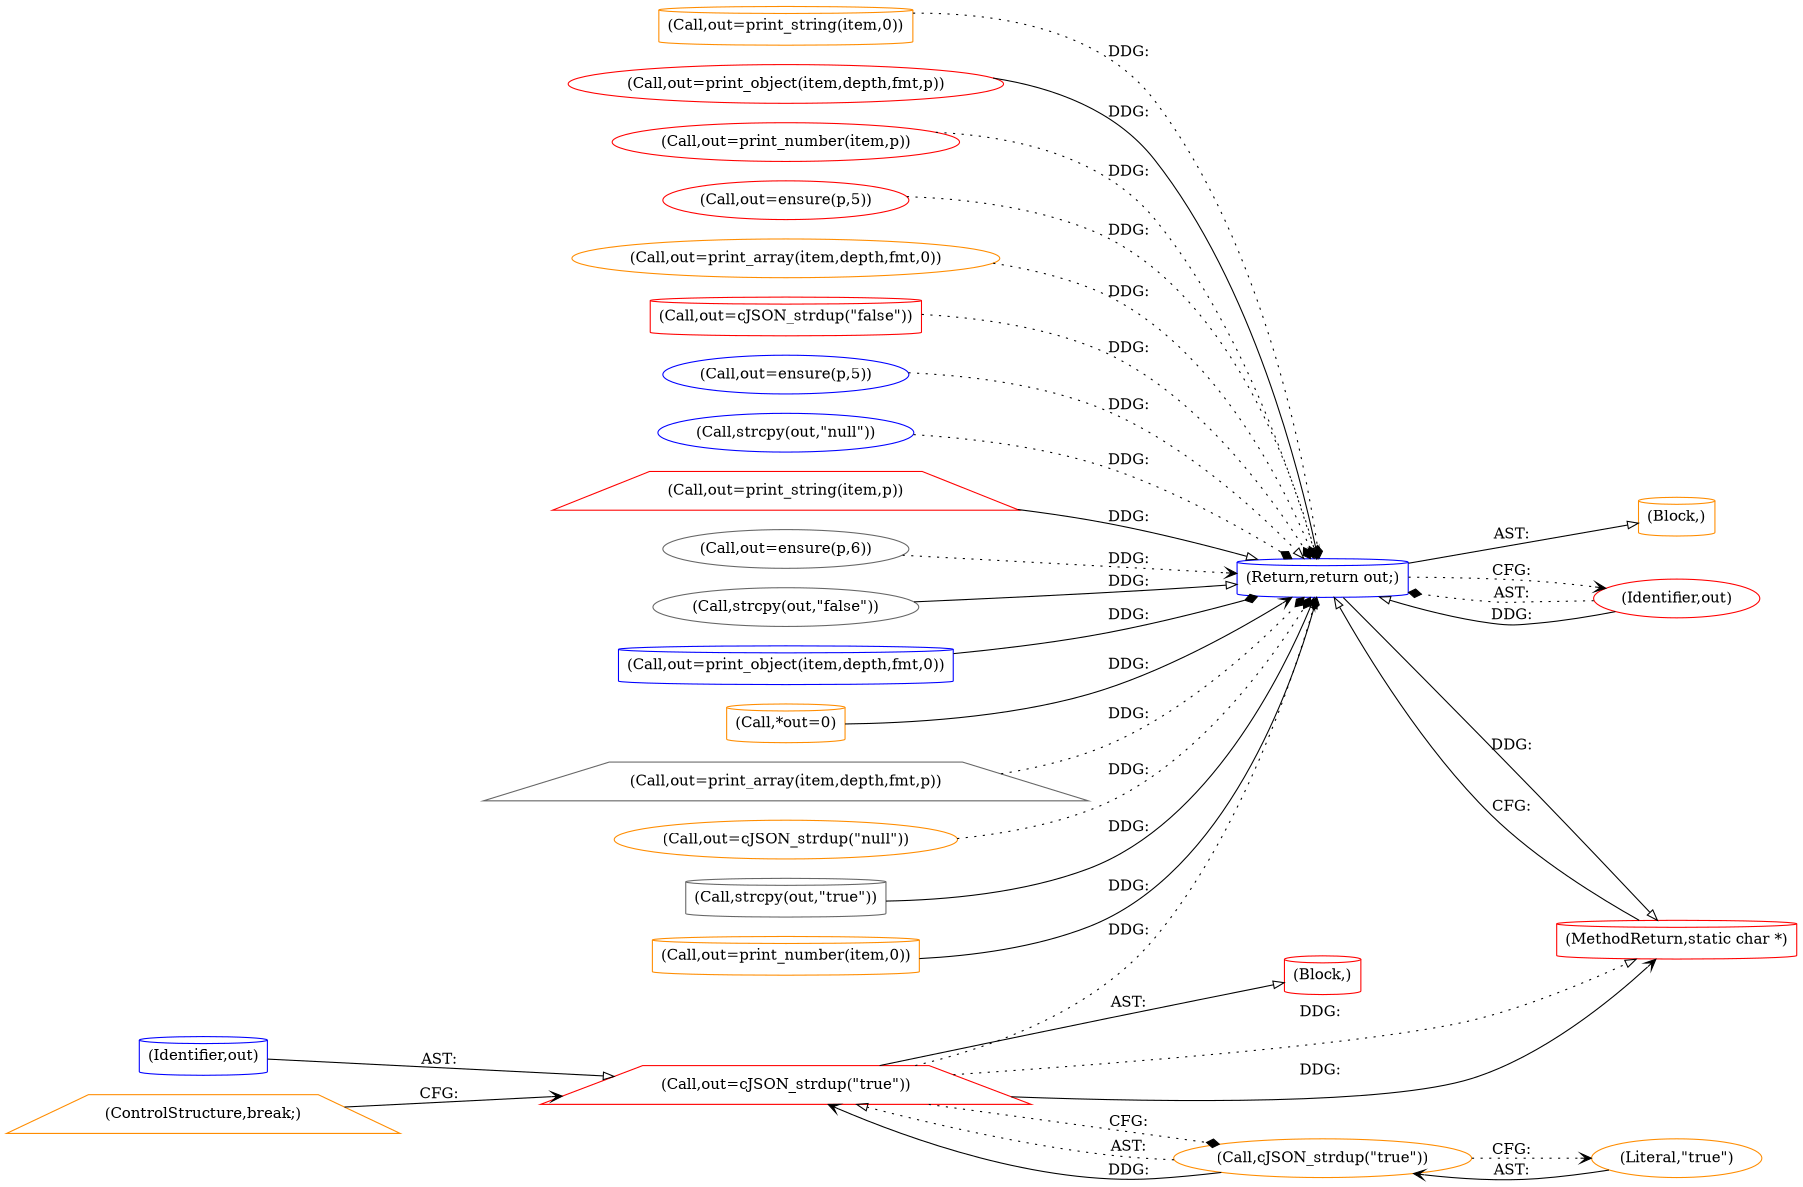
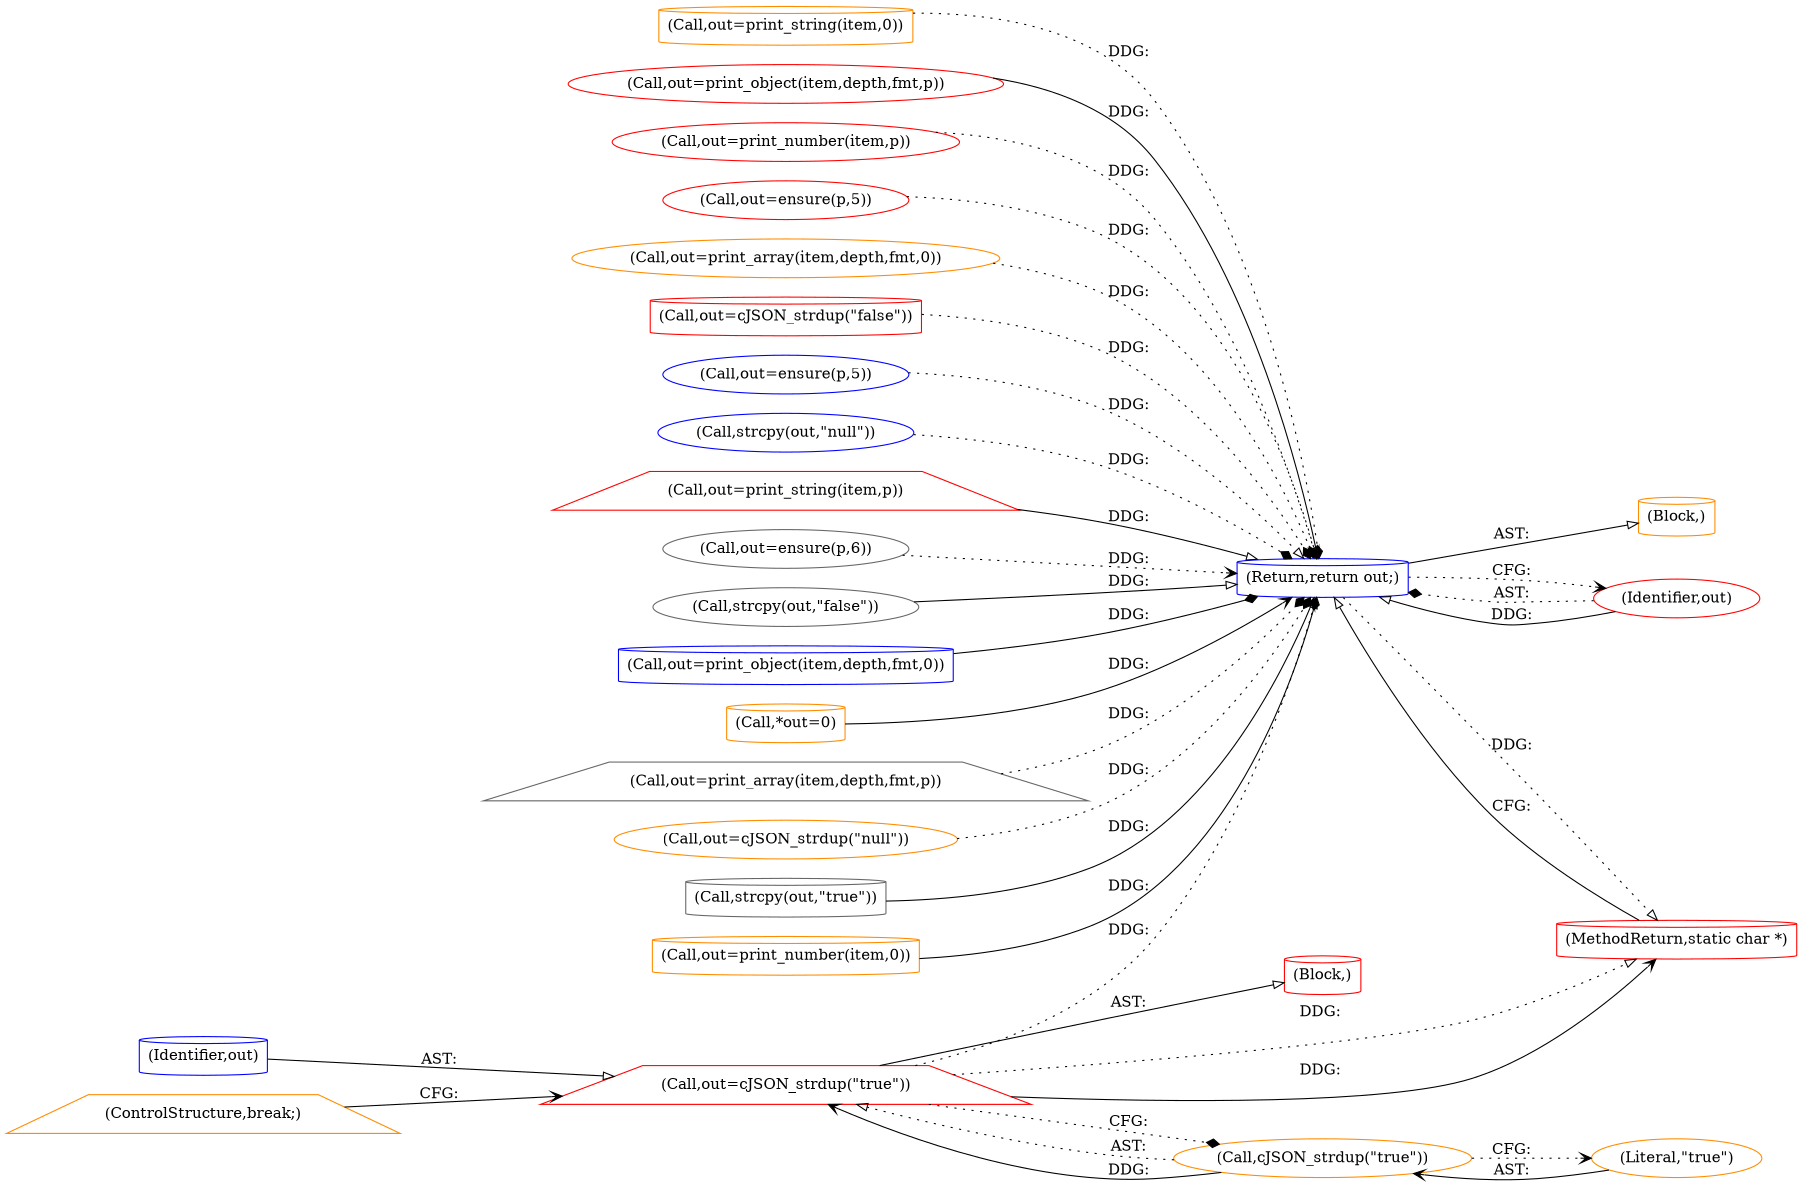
edge "(Return,return out;)" -> "(MethodReturn,static char *)": style solid -> dotted
